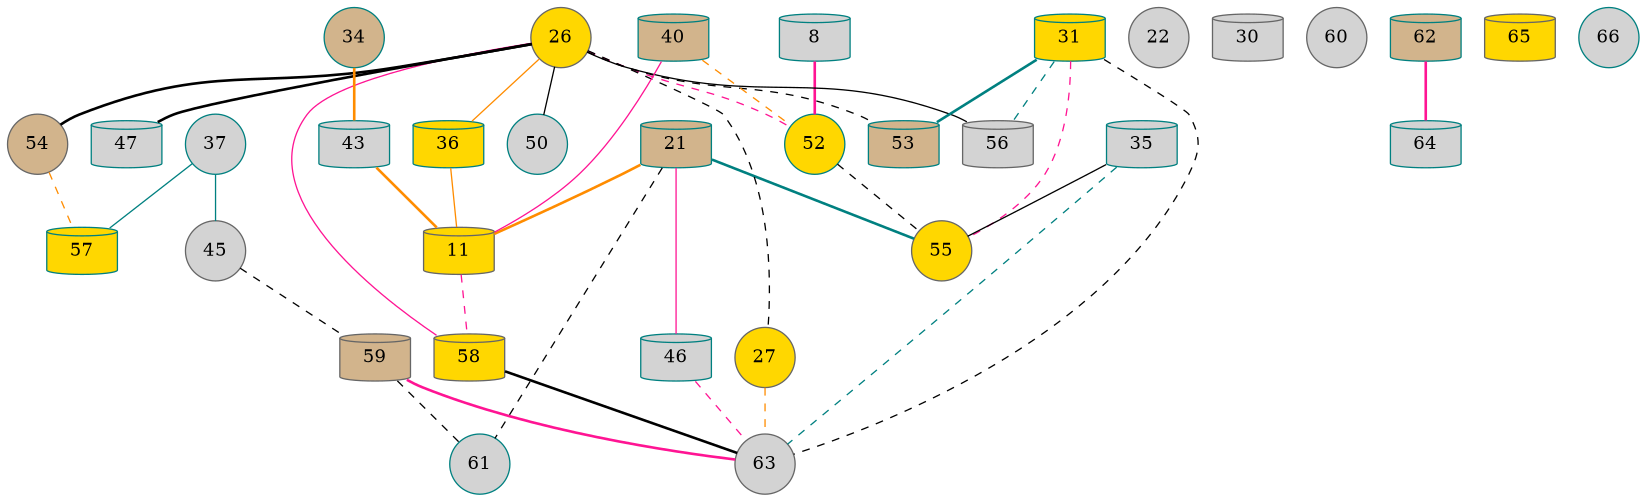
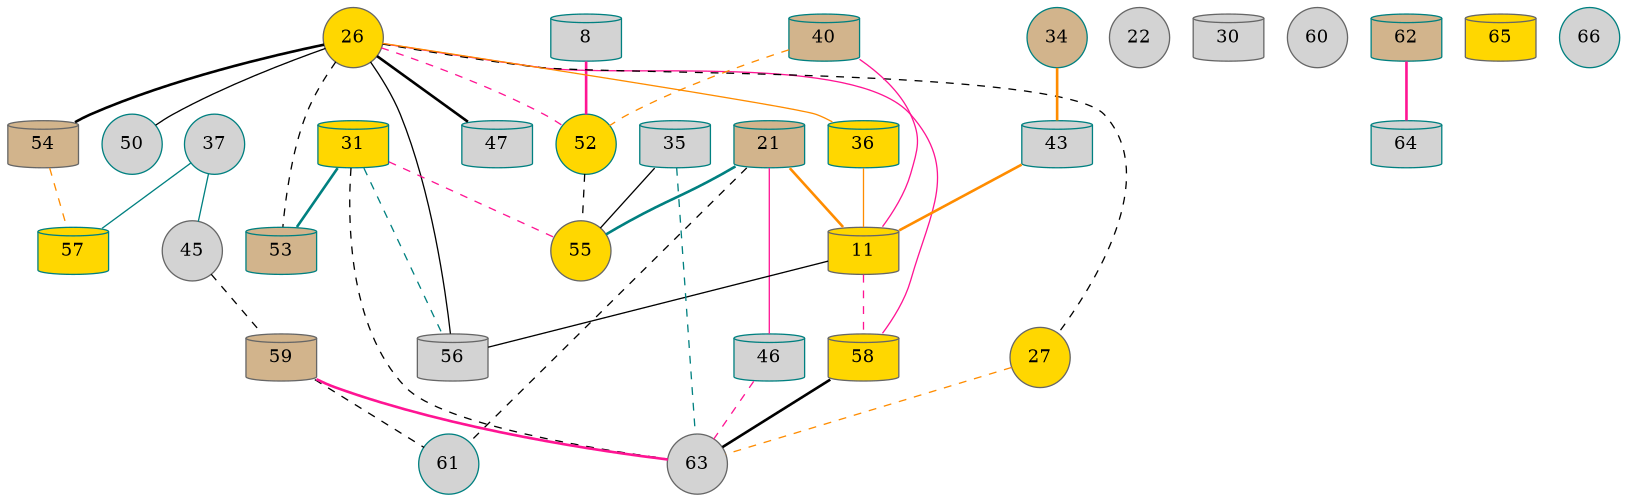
node "54": shape circle -> cylinder
edge "11" -- "56": added
